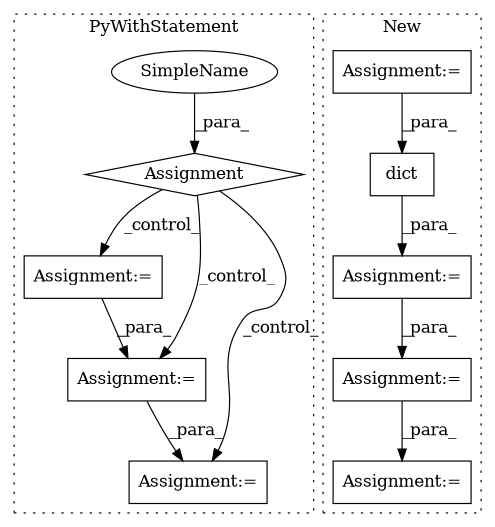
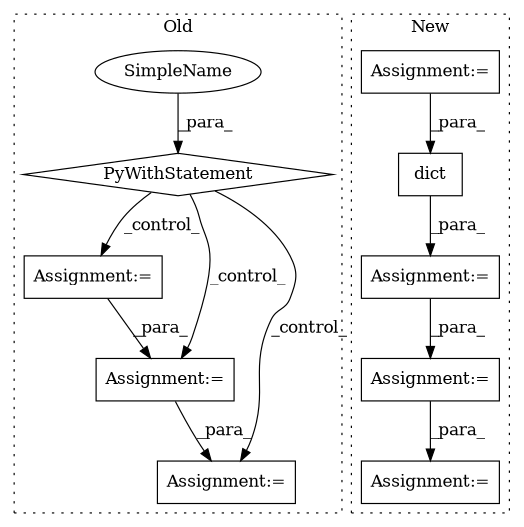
cluster "PyWithStatement": label "PyWithStatement" -> "Old"
node "Assignment": label "Assignment" -> "PyWithStatement"
